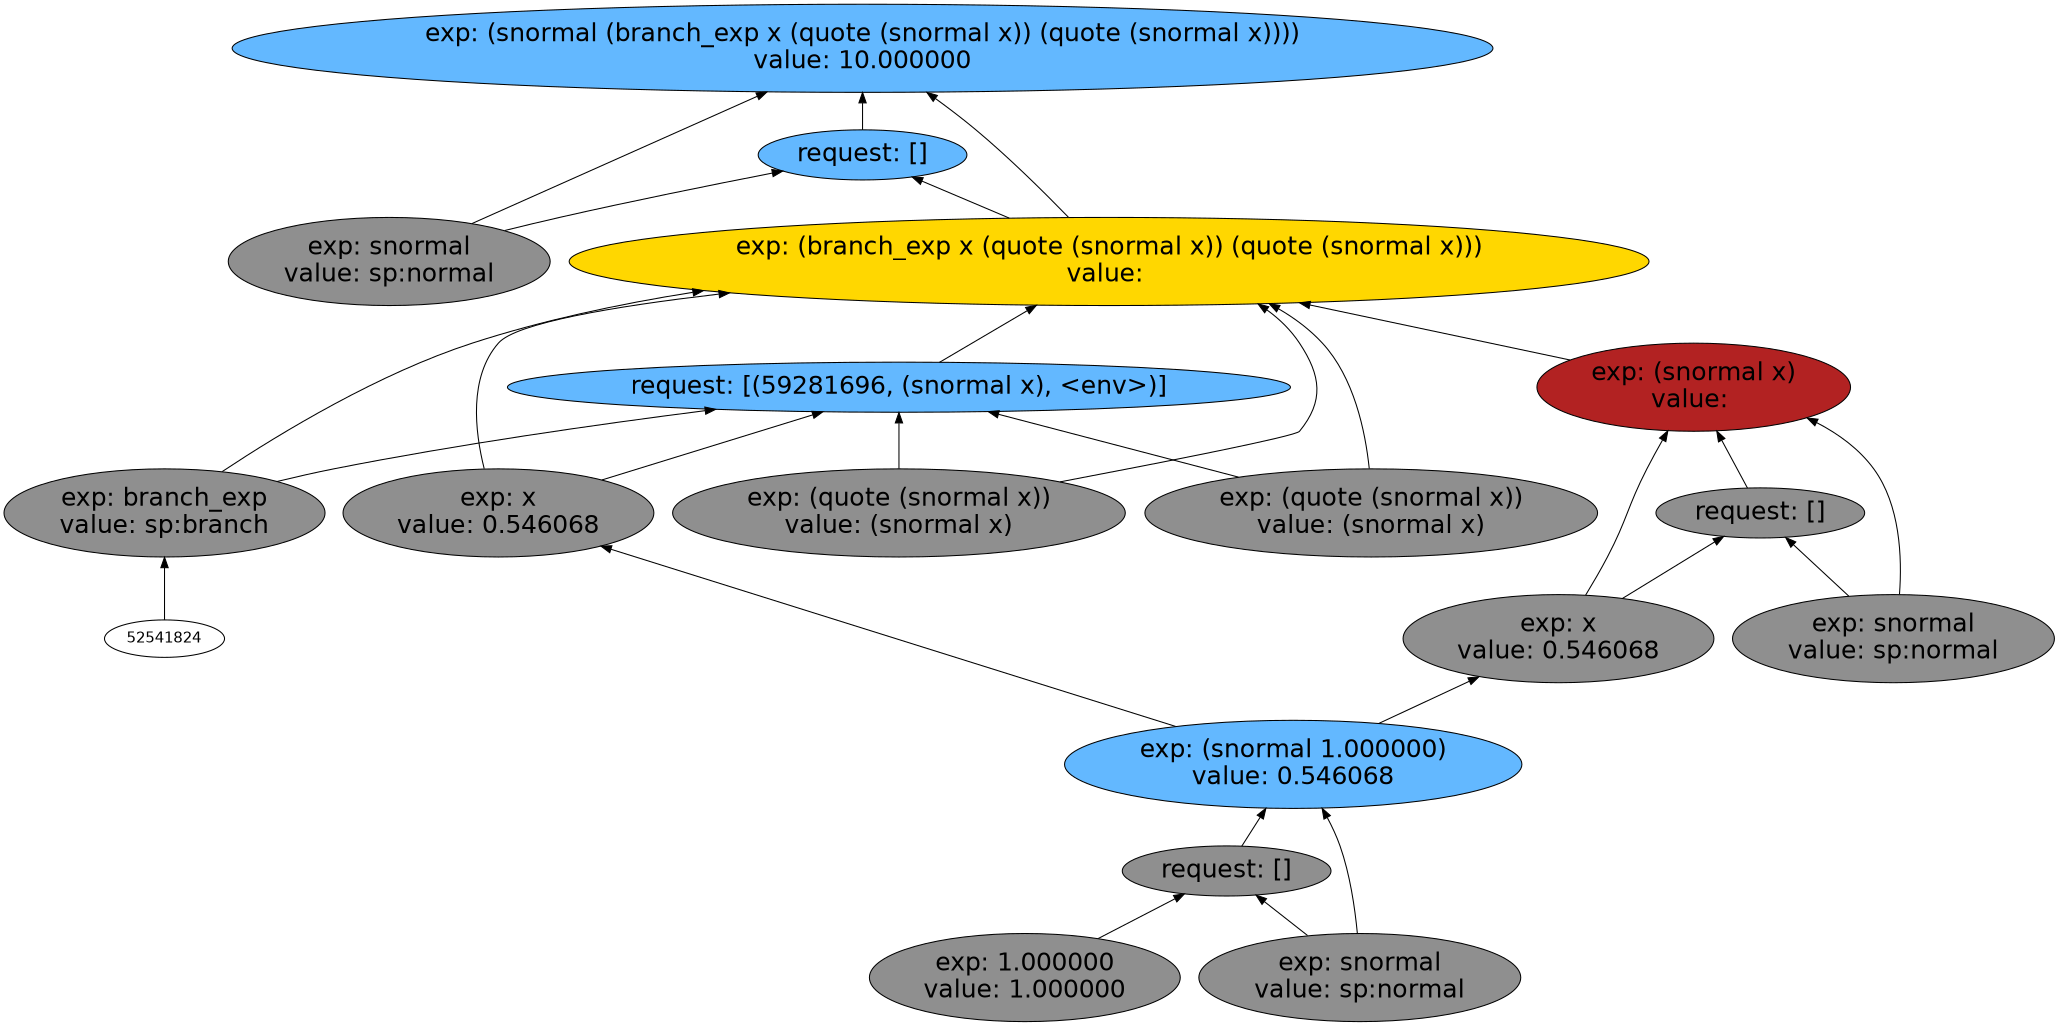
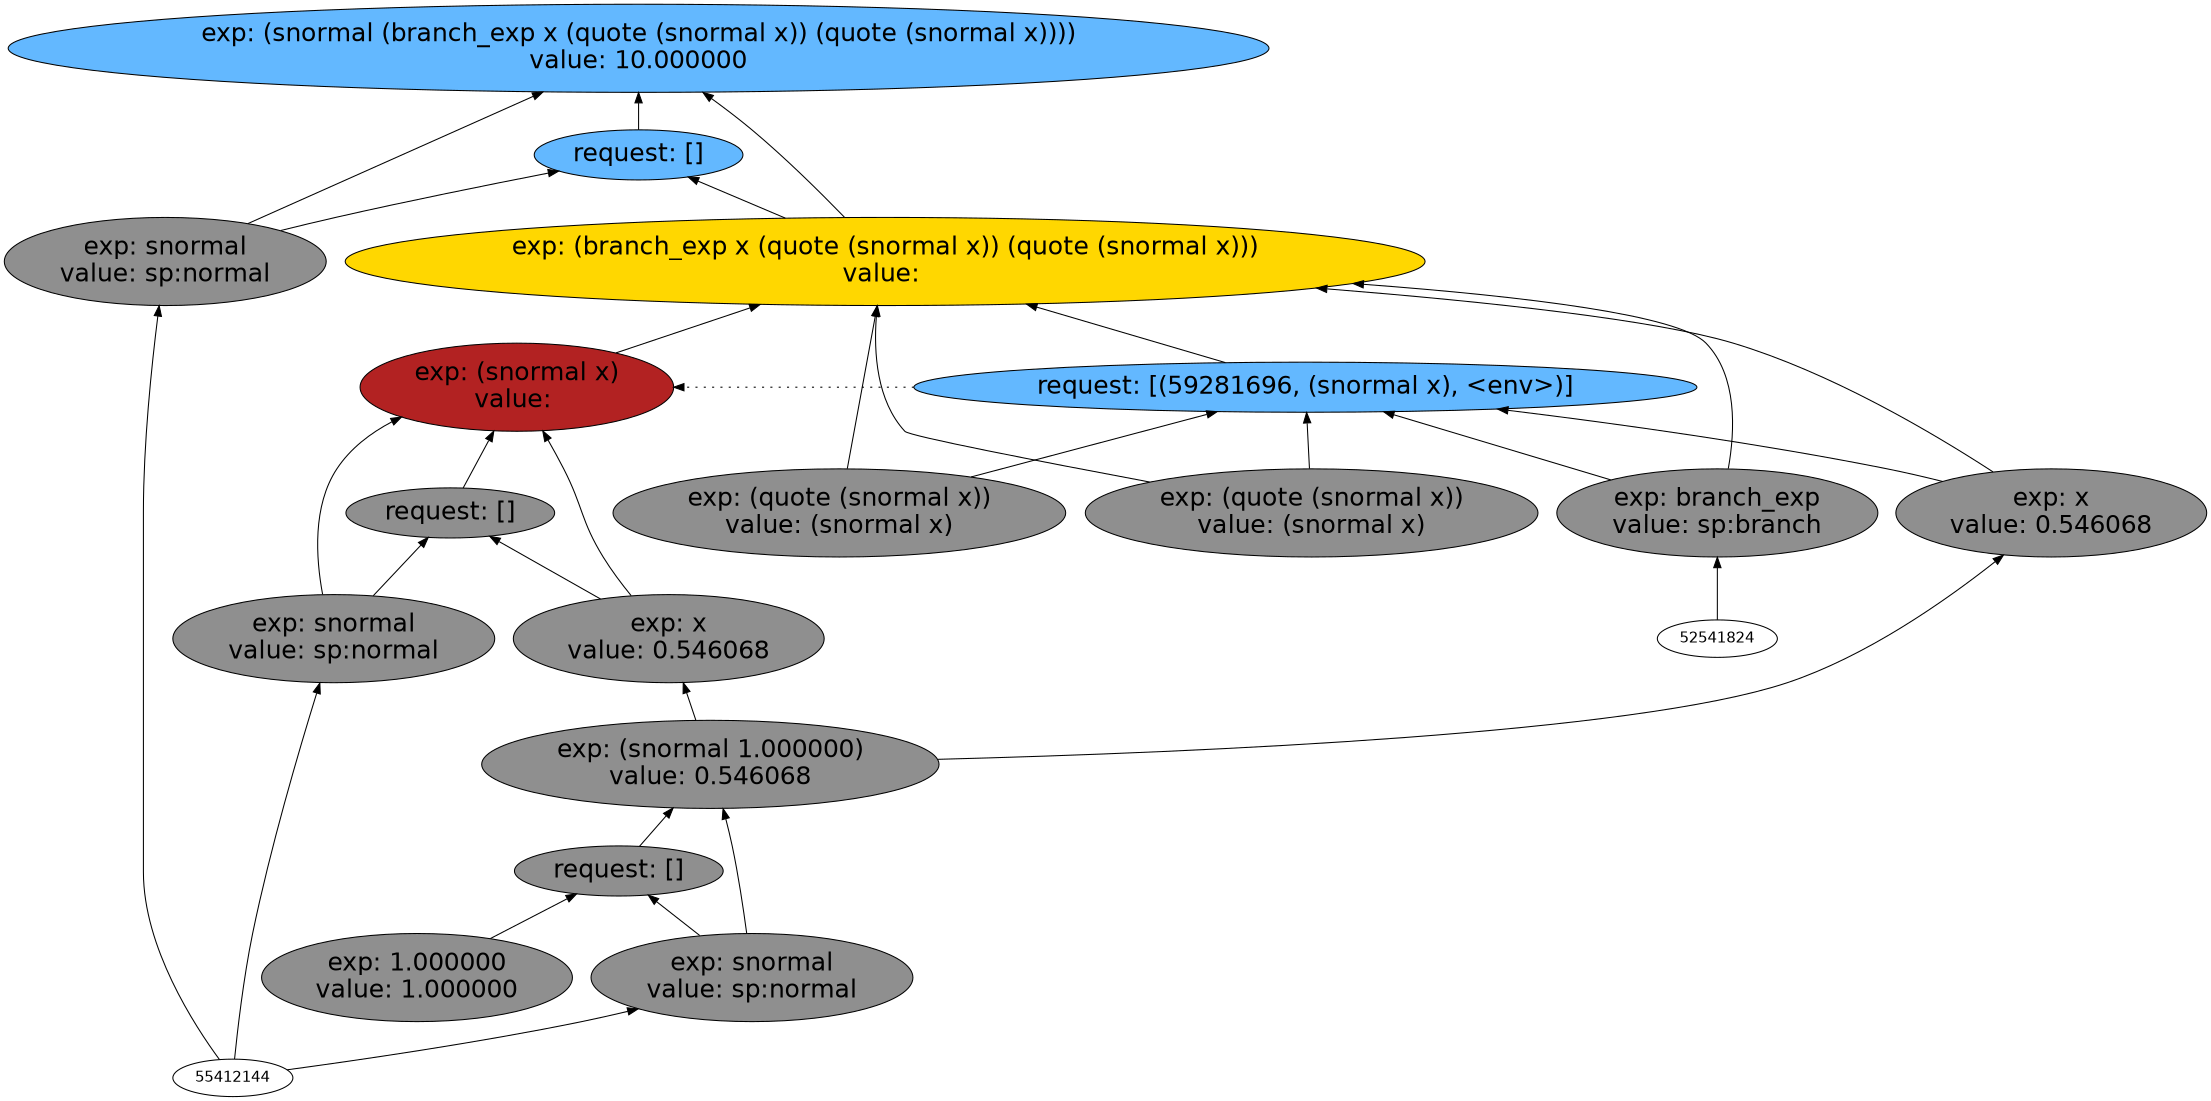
edge "request: [(59281696, (snormal x), <env>)]" -> "exp: (snormal x) value:": added
node "exp: (snormal 1.000000) value: 0.546068": fillcolor steelblue1 -> grey56
node "55412144": added
